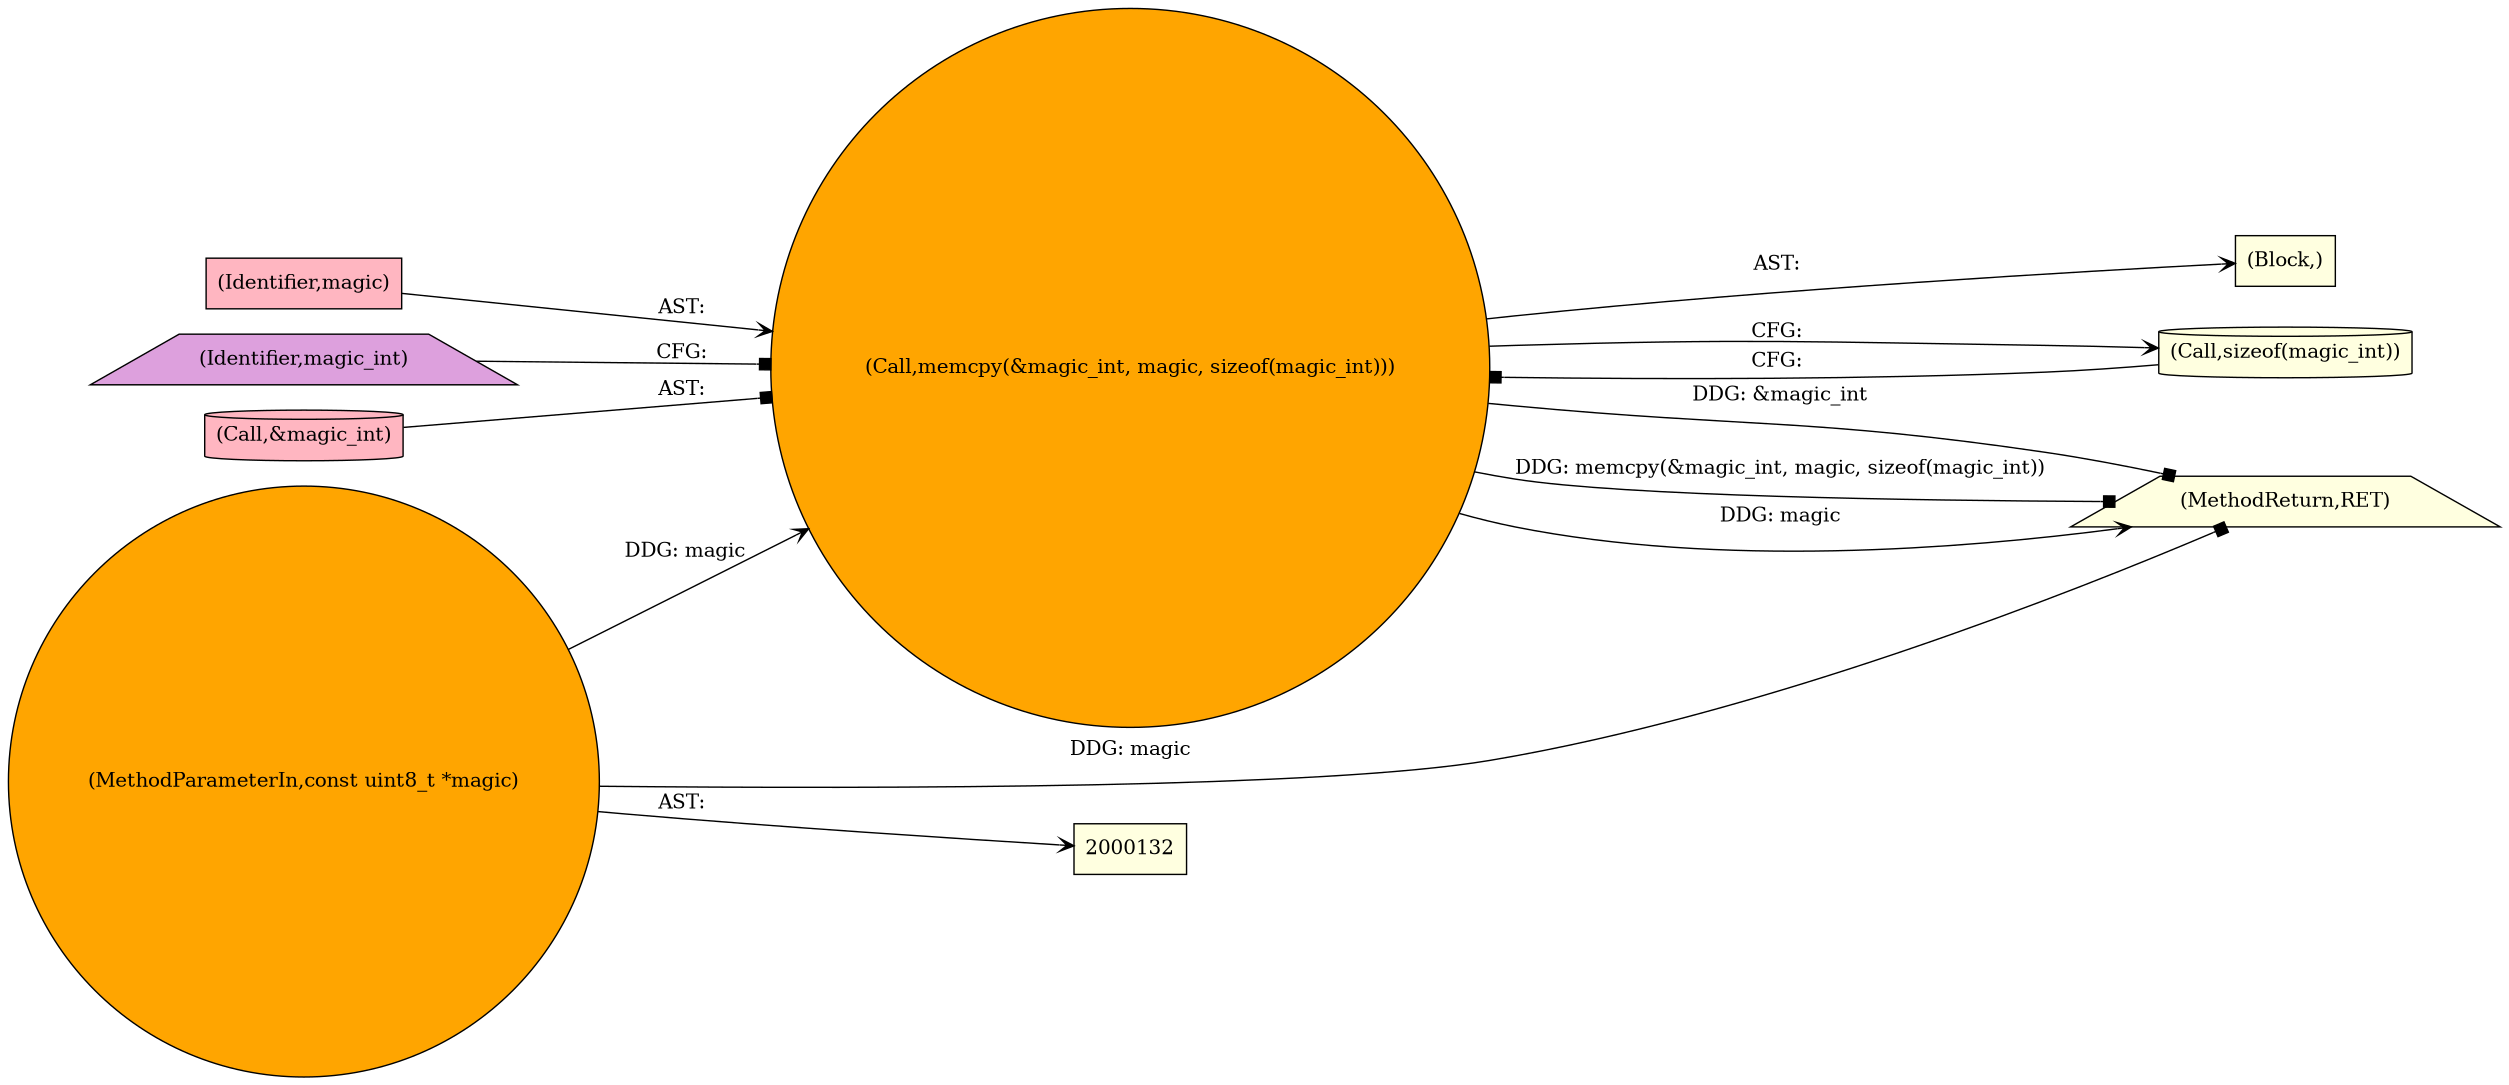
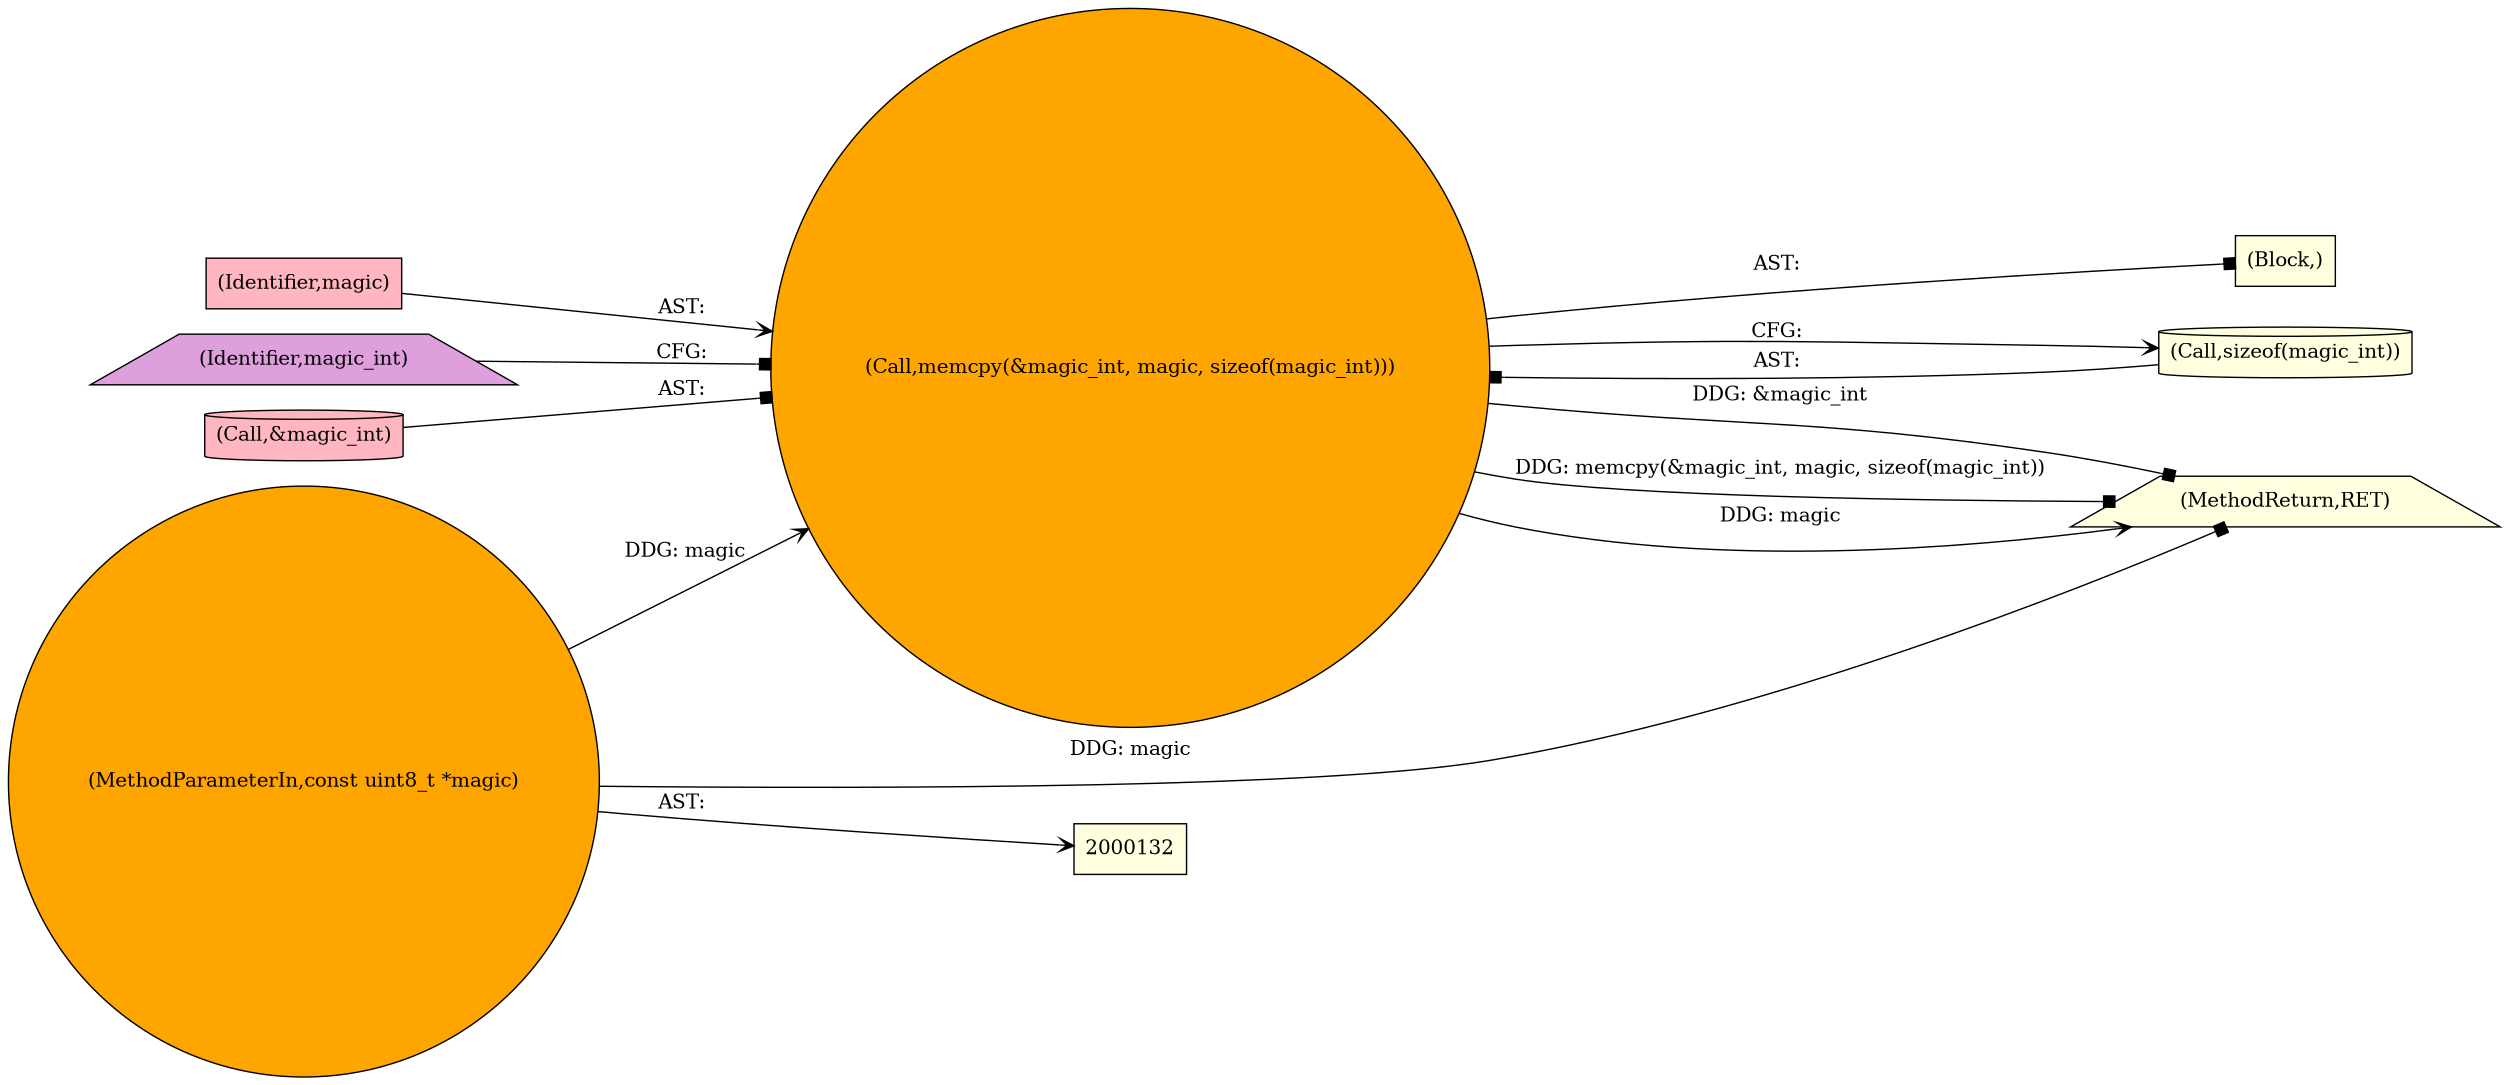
edge "(Call,memcpy(&magic_int, magic, sizeof(magic_int)))" -> "(Block,)": arrowhead vee -> box
edge "(Call,sizeof(magic_int))" -> "(Call,memcpy(&magic_int, magic, sizeof(magic_int)))": label "CFG: " -> "AST: "
